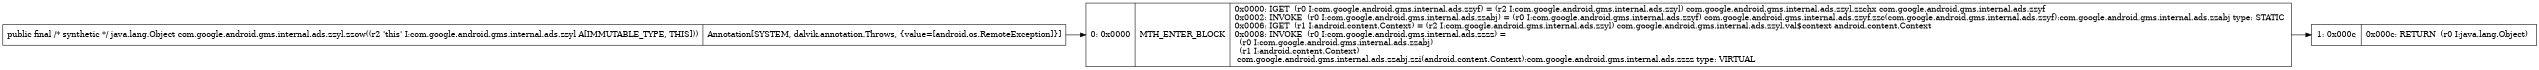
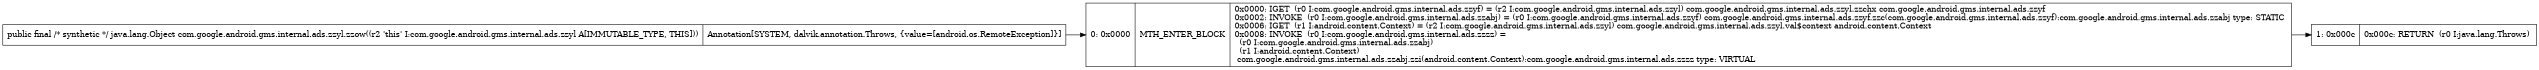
node "1: 0x000c": text "0x000c: RETURN  (r0 I:java.lang.Object)" -> "0x000c: RETURN  (r0 I:java.lang.Throws)"
